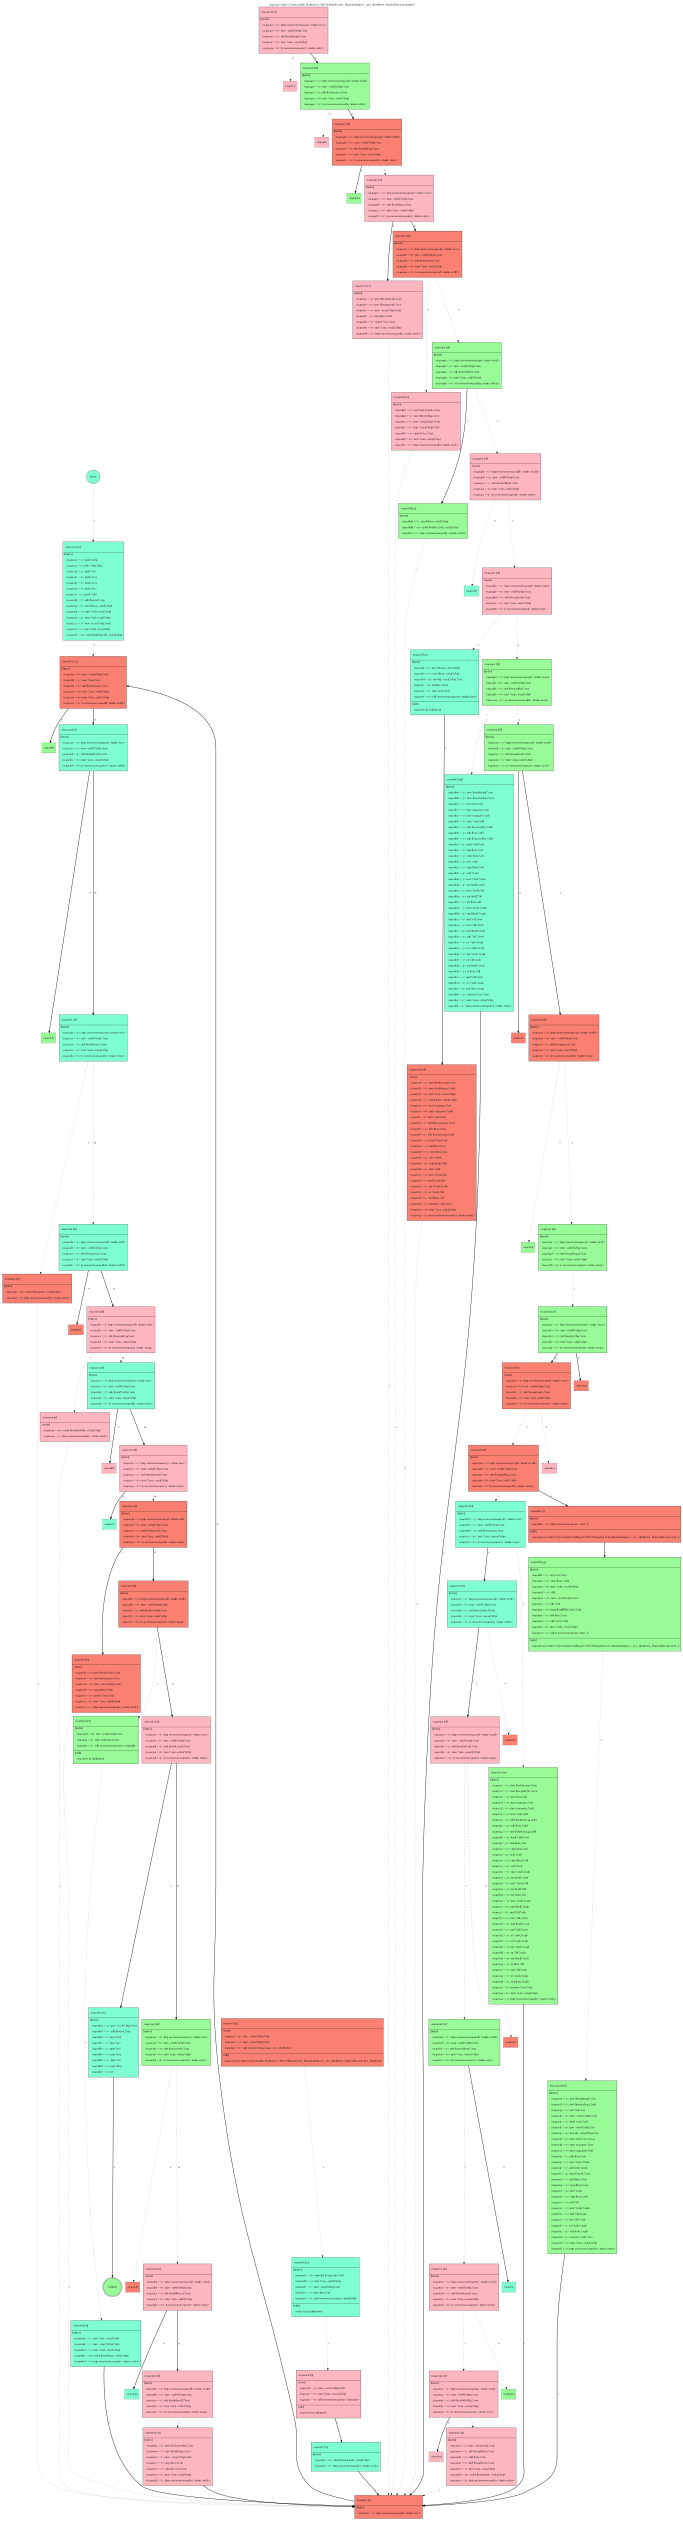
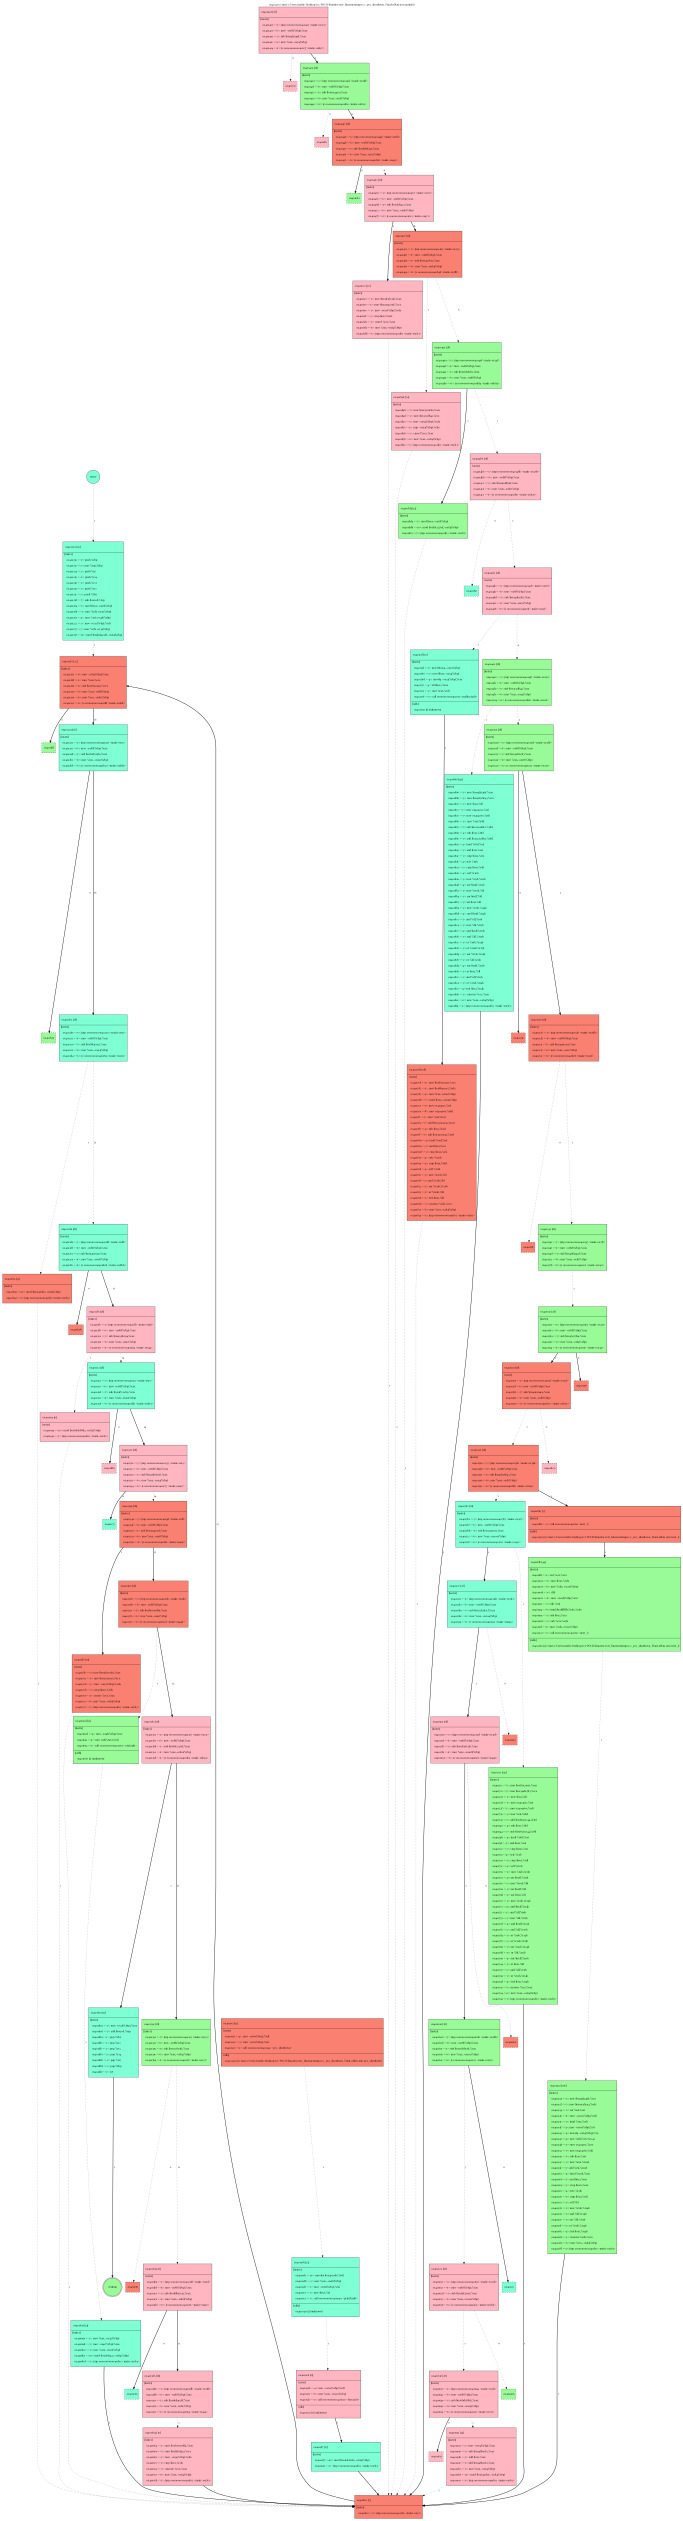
node "0x401b7f": fillcolor palegreen -> salmon
edge "0x4015ea [28]" -> "0x401606 [28]": style dotted -> bold
